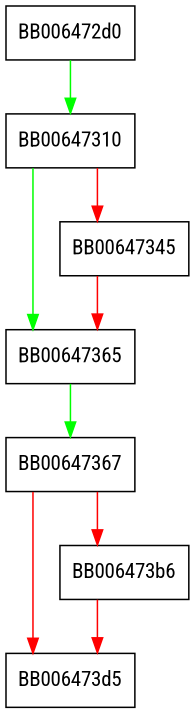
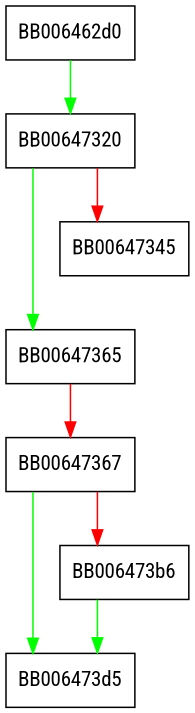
node "BB006472d0": label "BB006472d0" -> "BB006462d0"
node "BB00647310": label "BB00647310" -> "BB00647320"
edge "BB00647345" -> "BB00647365": removed
edge "BB00647365" -> "BB00647367": color green -> red
edge "BB00647367" -> "BB006473d5": color red -> green
edge "BB006473b6" -> "BB006473d5": color red -> green
